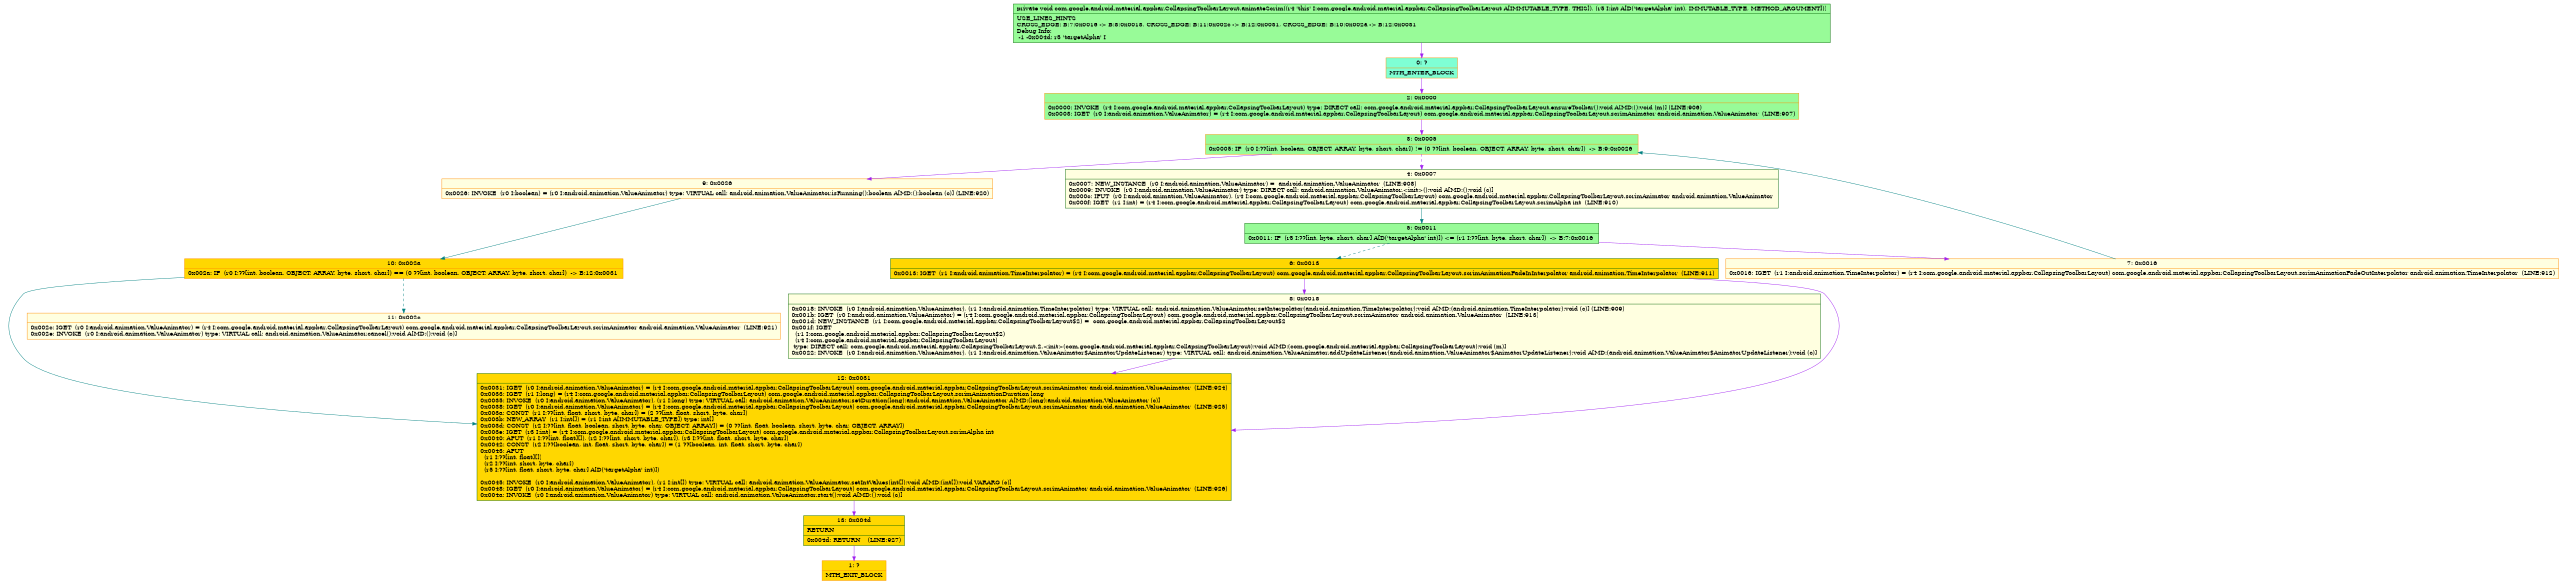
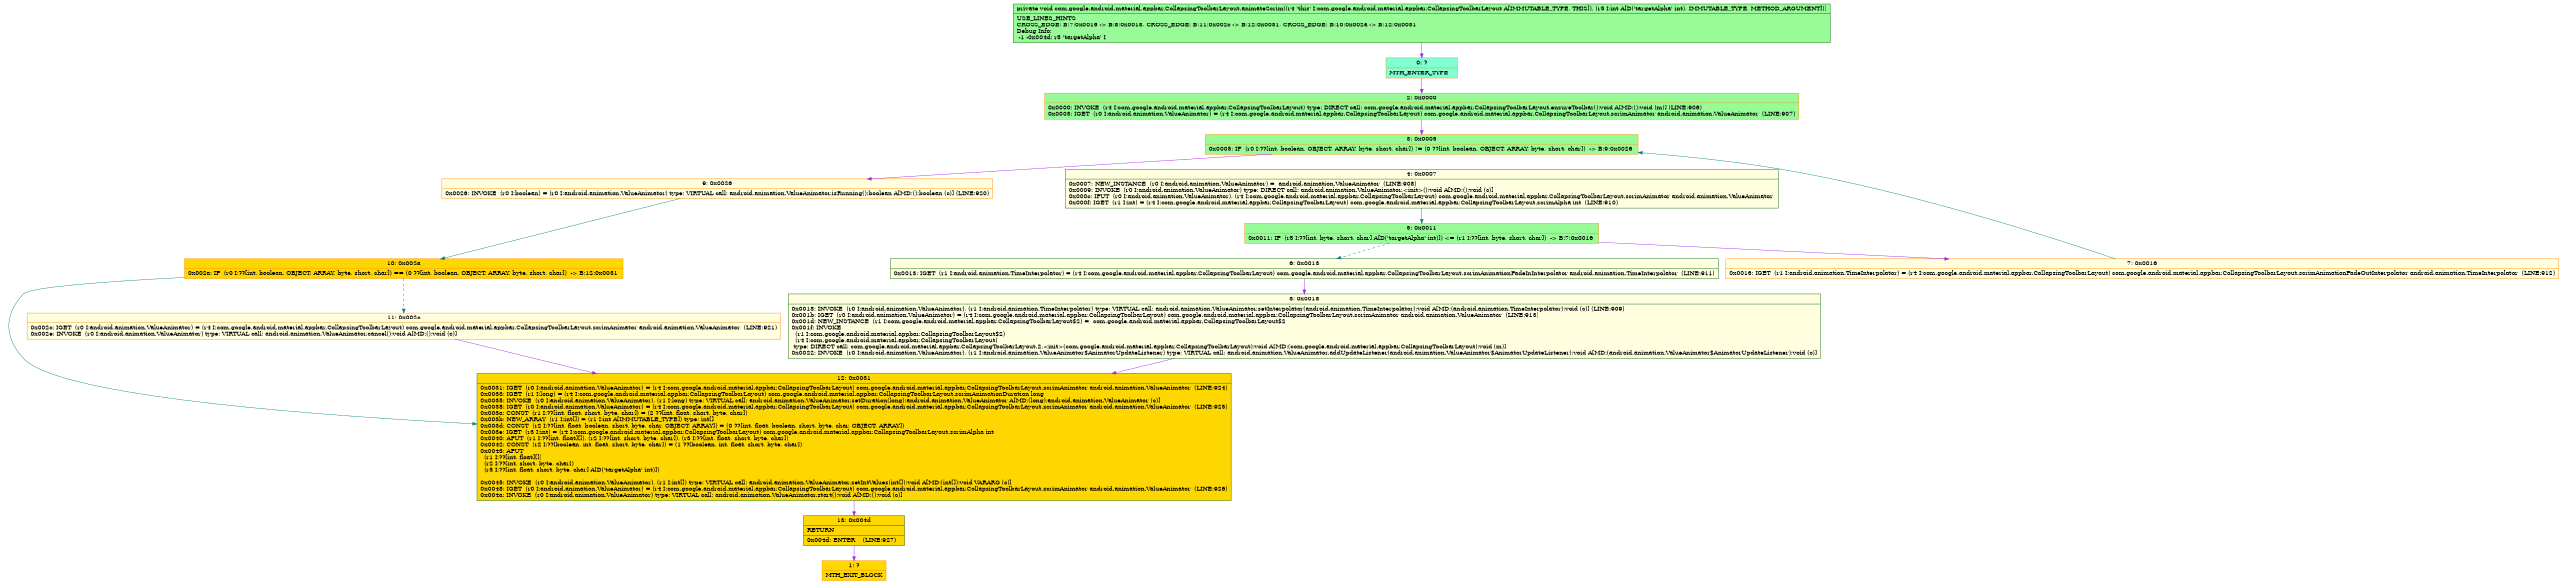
node "0: ?": text "MTH_ENTER_BLOCK" -> "MTH_ENTER_TYPE"
edge "3: 0x0005" -> "4: 0x0007": removed
node "5: 0x0011": color darkgreen -> darkorange
node "6: 0x0013": fillcolor gold -> lightyellow
node "8: 0x0018": text "0x001f: IGET" -> "0x001f: INVOKE"
edge "6: 0x0013" -> "12: 0x0031": now "11: 0x002c" -> "12: 0x0031"
node "13: 0x004d": text "0x004d: RETURN    (LINE:927)" -> "0x004d: ENTER    (LINE:927)"
